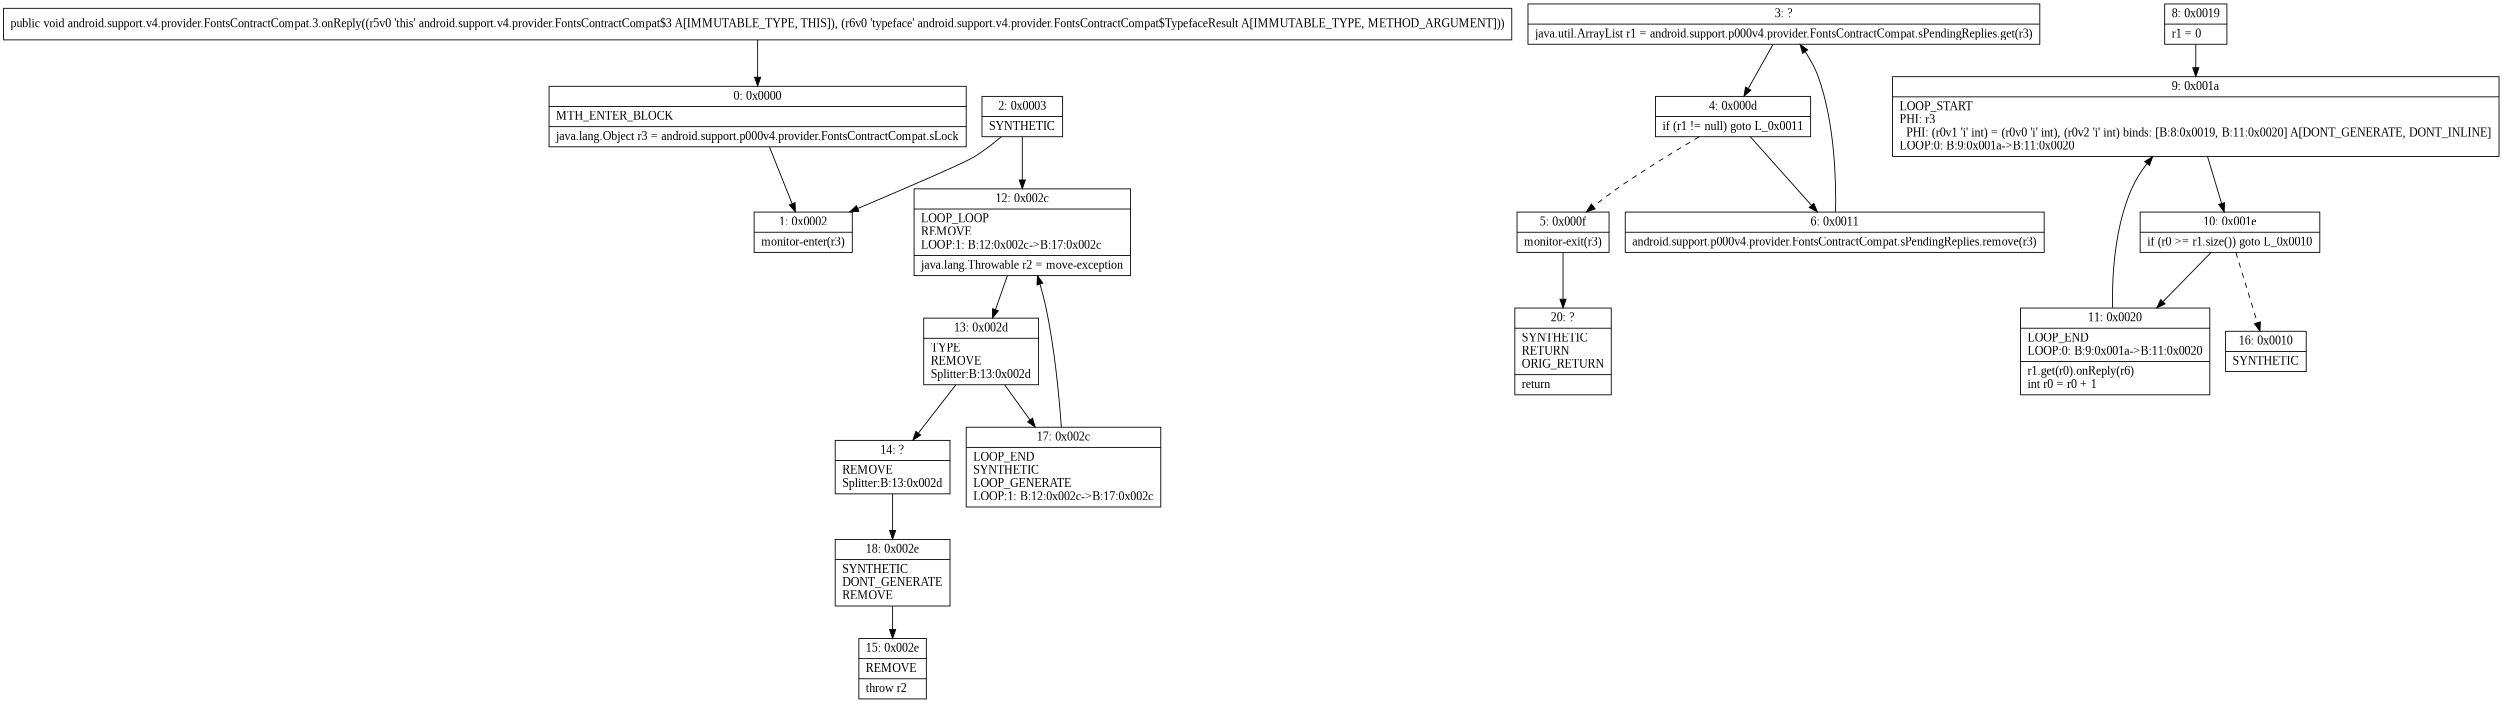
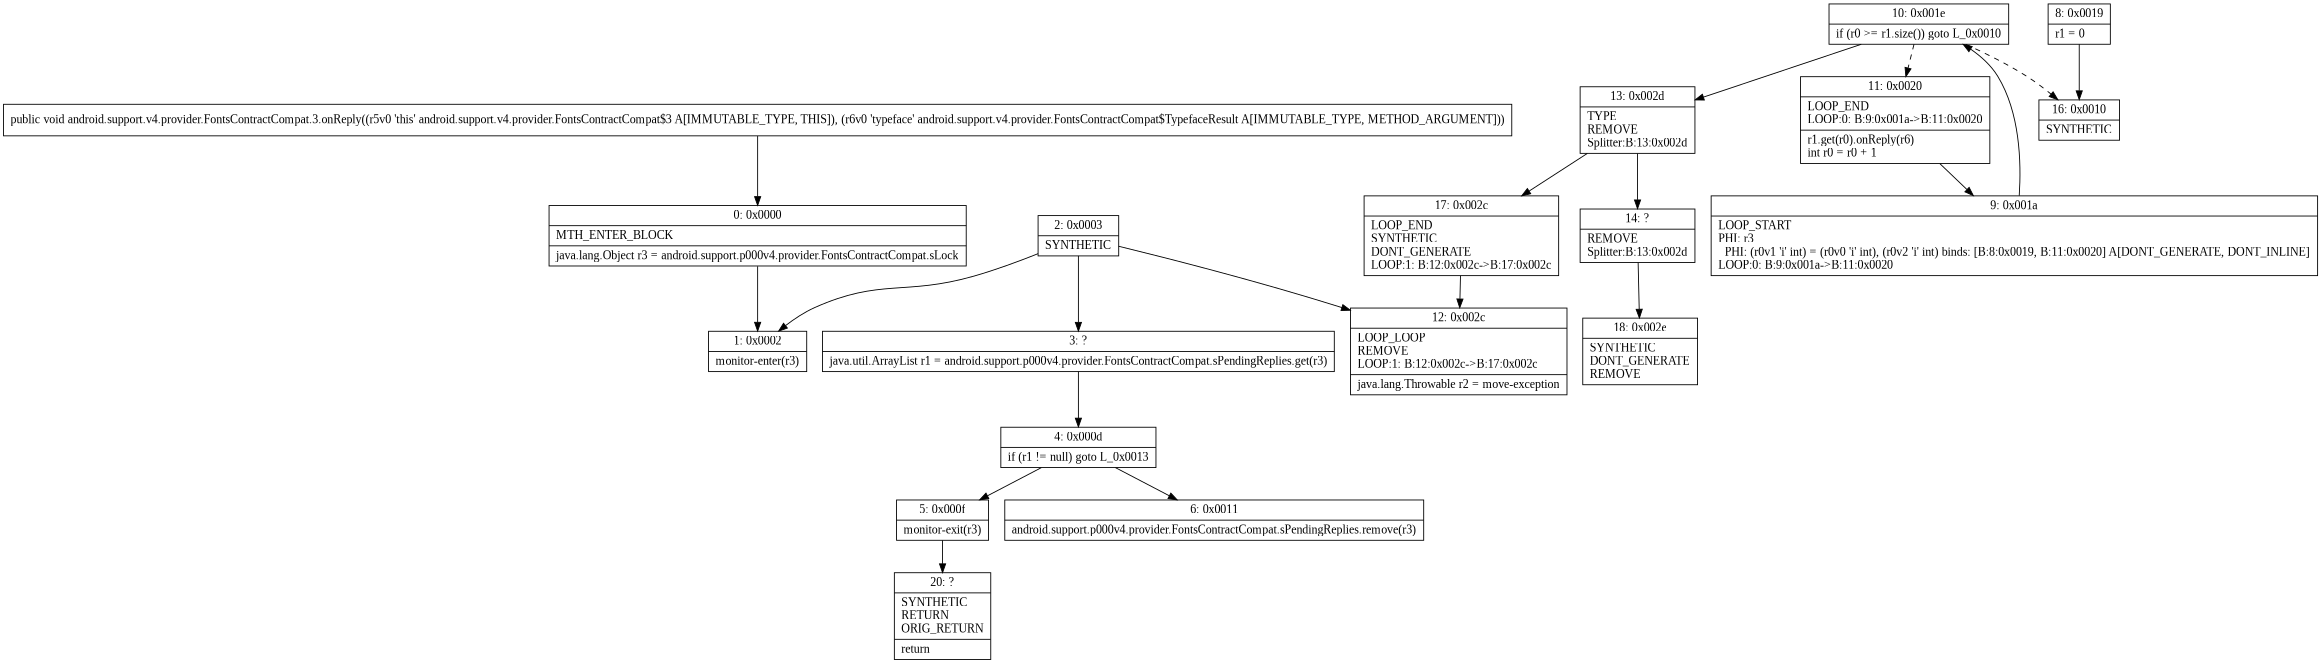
edge "8: 0x0019" -> "9: 0x001a": now "8: 0x0019" -> "16: 0x0010"
node "4: 0x000d": text "if (r1 != null) goto L_0x0011" -> "if (r1 != null) goto L_0x0013"
edge "6: 0x0011" -> "3: ?": now "2: 0x0003" -> "3: ?"
edge "4: 0x000d" -> "5: 0x000f": style dashed -> solid
edge "10: 0x001e" -> "11: 0x0020": style solid -> dashed
edge "12: 0x002c" -> "13: 0x002d": now "10: 0x001e" -> "13: 0x002d"
node "17: 0x002c": text "LOOP_GENERATE" -> "DONT_GENERATE"
node "15: 0x002e": removed
